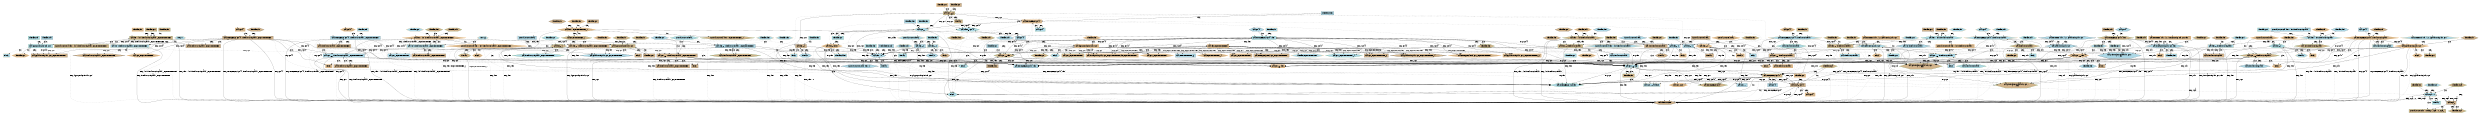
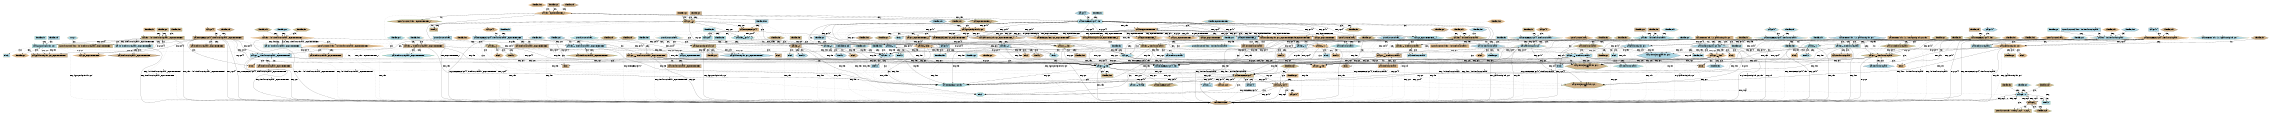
node "1000783": removed
edge "(Call,tlen-BGP_VPN_RD_LEN)" -> "(Identifier,BGP_VPN_RD_LEN)": now "(Call,tlen-BGP_VPN_RD_LEN)" -> "(Call,nhlen = tptr[0])"
node "(Call,RET_VPN_RD_LEN+3)": label "(Call,RET_VPN_RD_LEN+3)" -> "(Call,BGP_VPN_RD_LEN+3)"
node "(ControlStructure,while (tlen > 0))": removed
edge "(Call,tlen -= sizeof(struct in_addr))" -> "(MethodReturn,RET)": removed, label "DDG: tlen"
